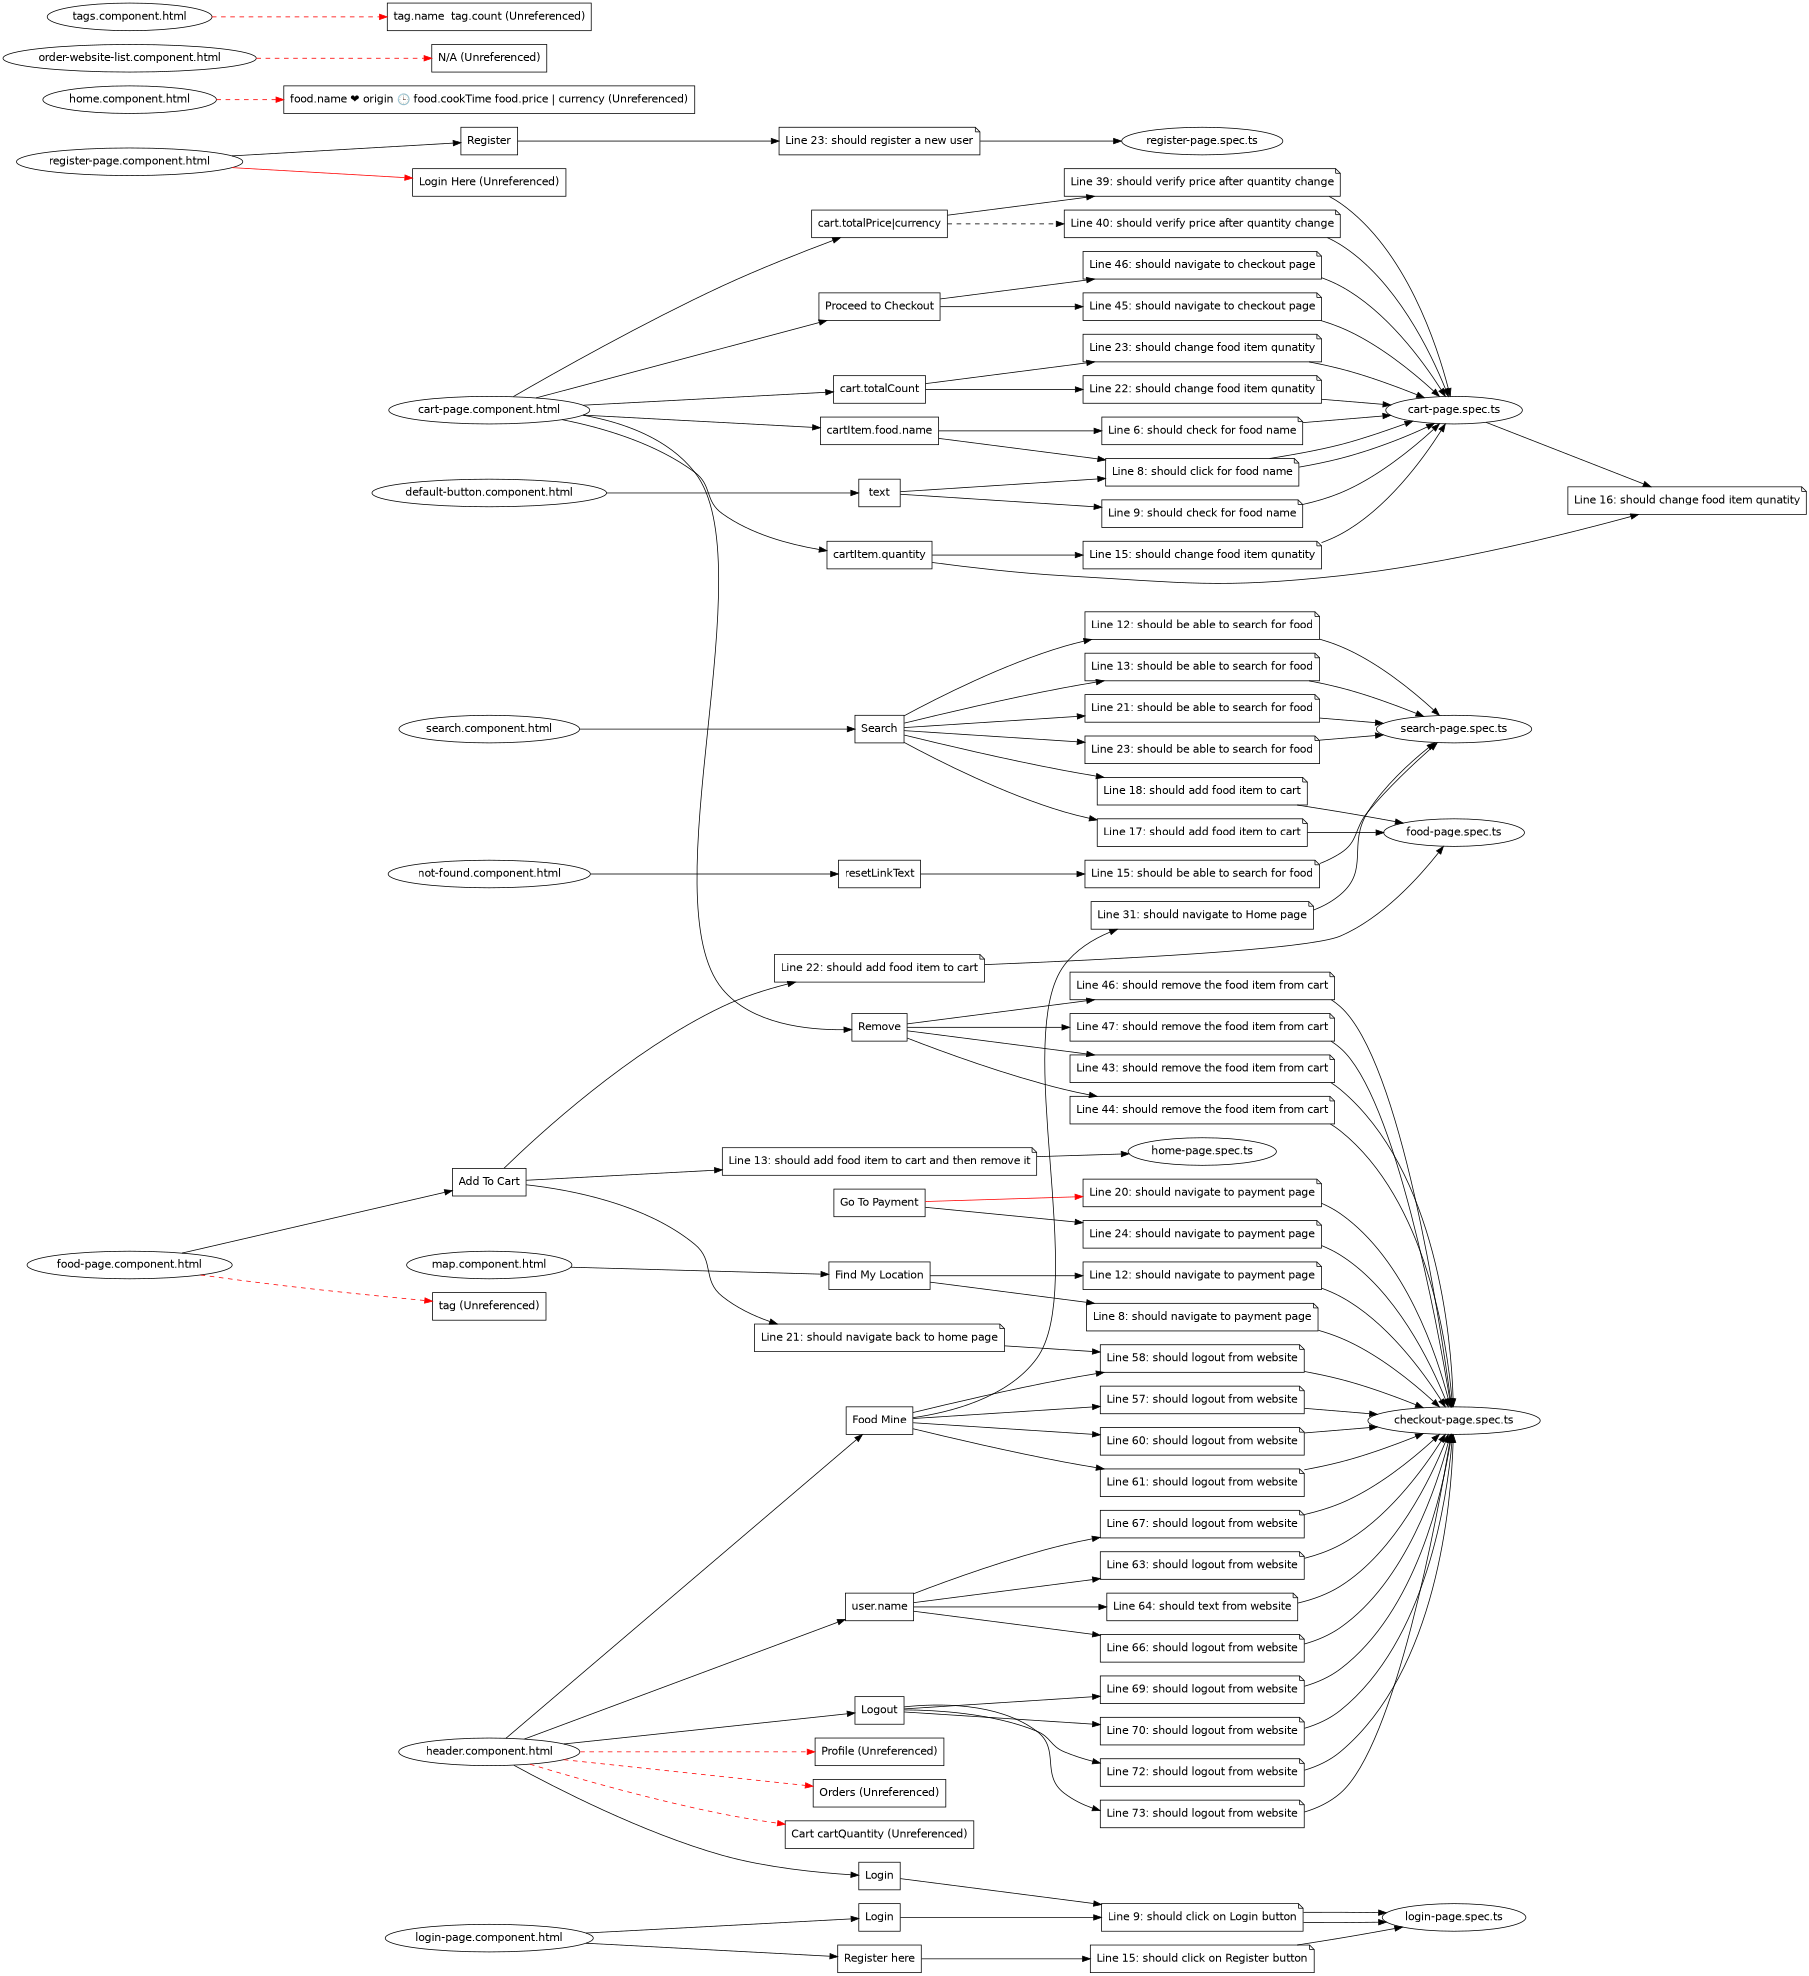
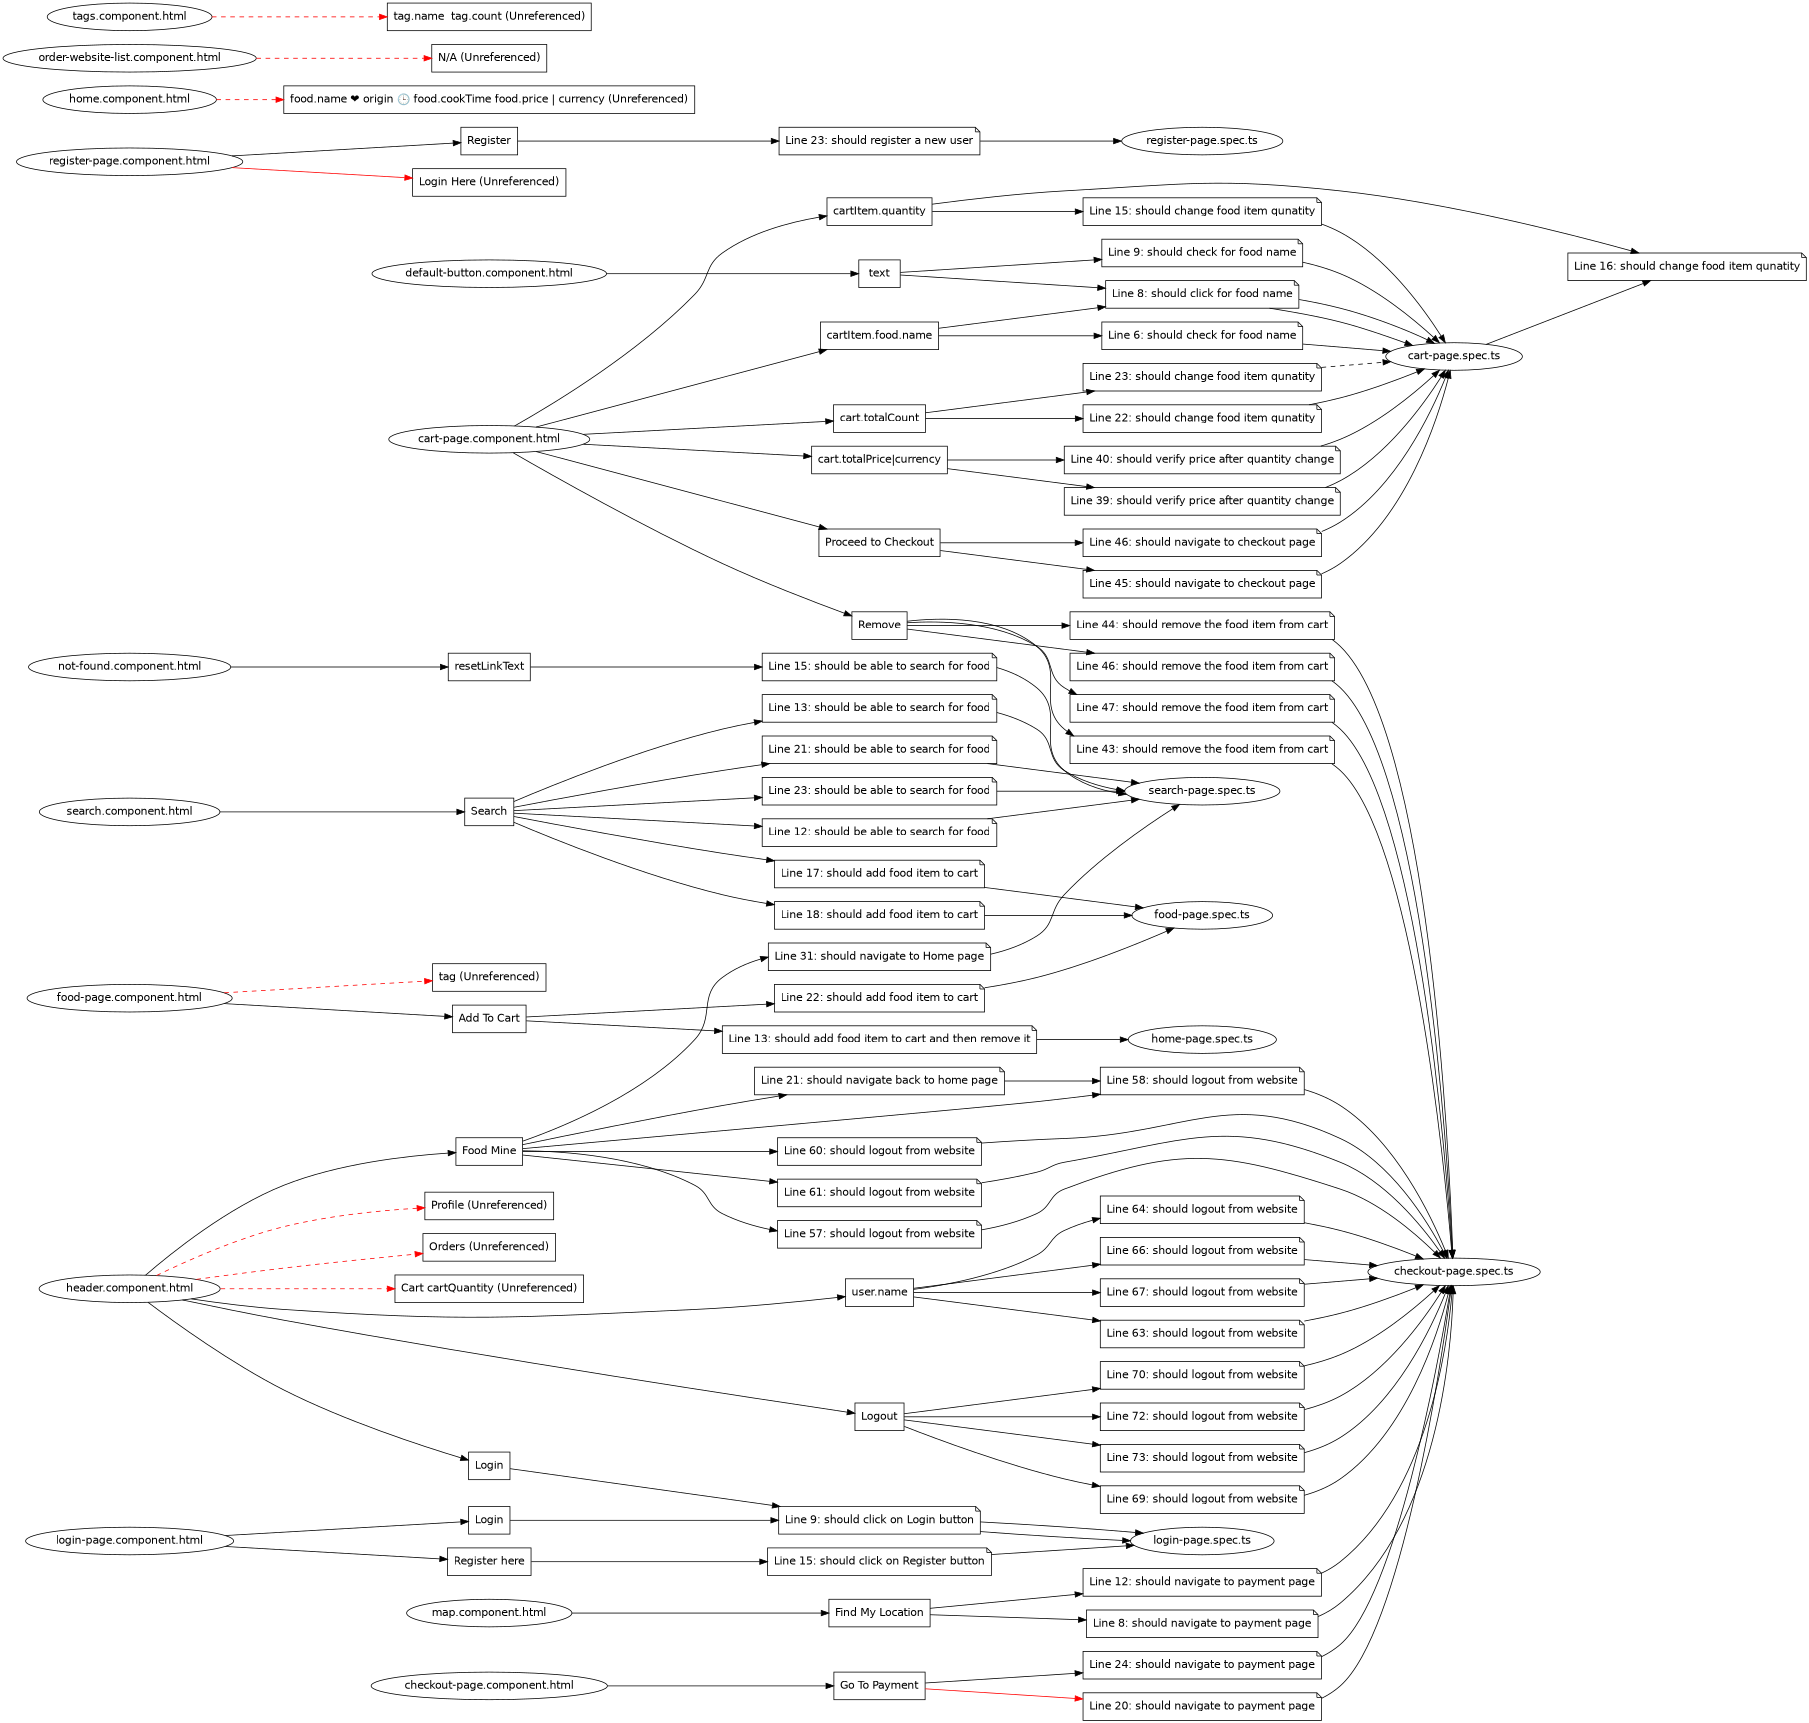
edge "cart.totalPrice|currency" -> "Line 40: should verify price after quantity change": style dashed -> solid
edge "Line 23: should change food item qunatity" -> "cart-page.spec.ts": style solid -> dashed
edge "Add To Cart" -> "Line 21: should navigate back to home page": now "Food Mine" -> "Line 21: should navigate back to home page"
node "Line 64: should text from website": label "Line 64: should text from website" -> "Line 64: should logout from website"
node "checkout-page.component.html": added
